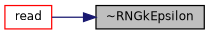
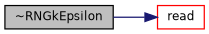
edge "read" -> "~RNGkEpsilon": reversed
